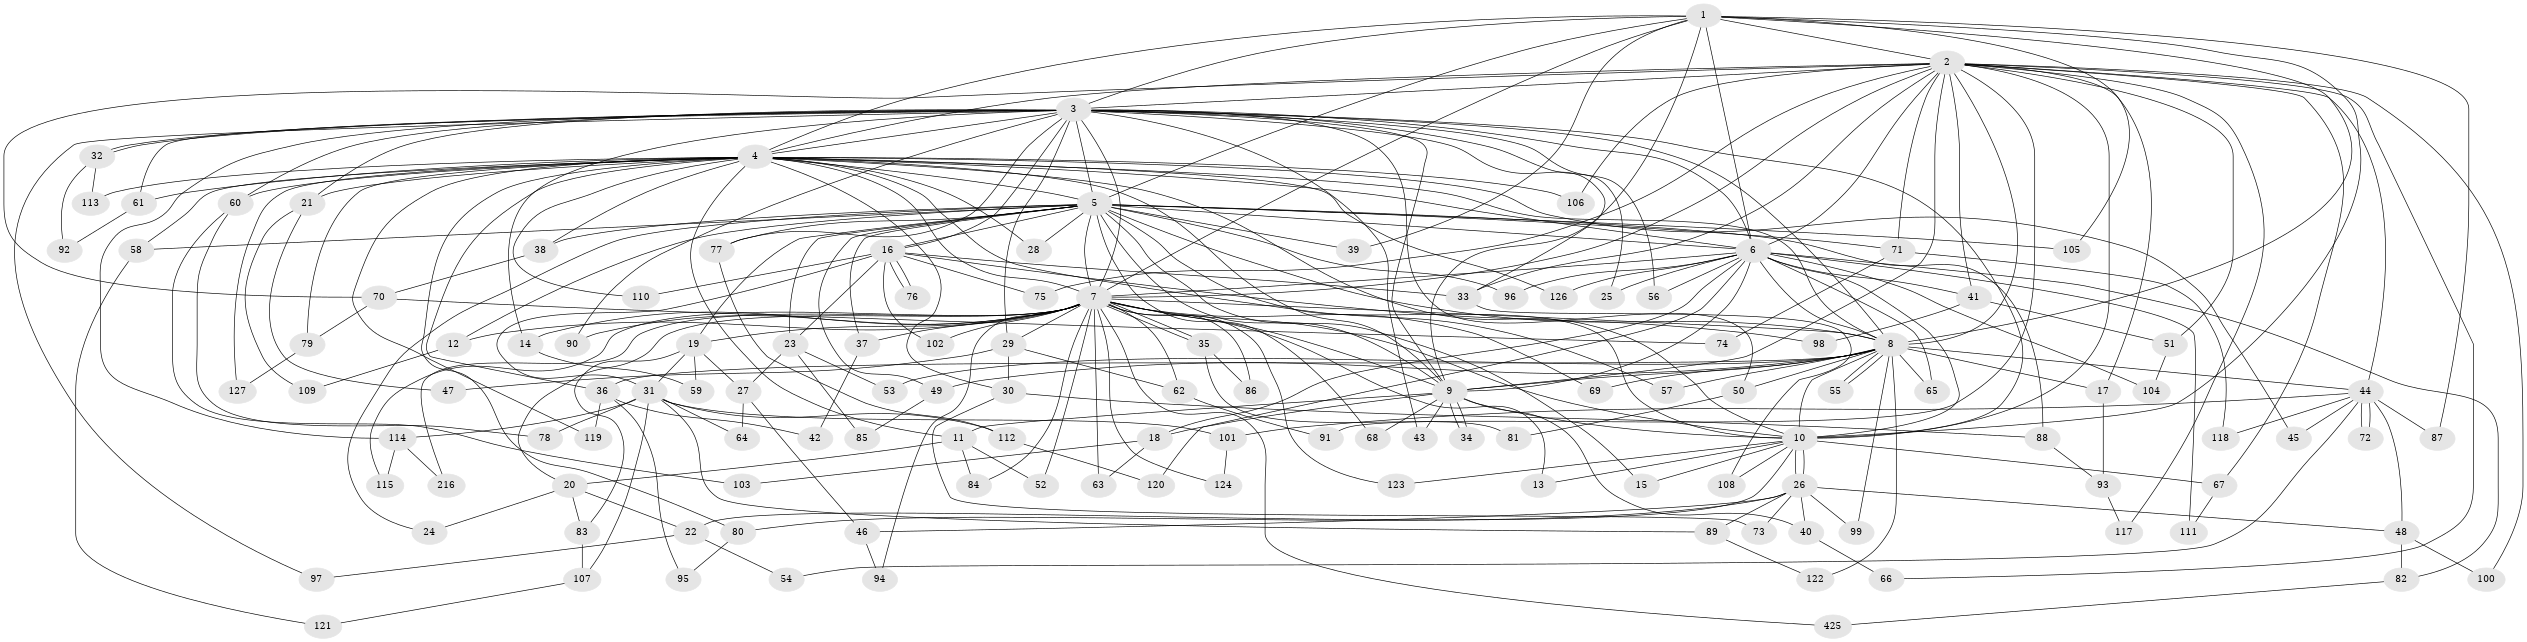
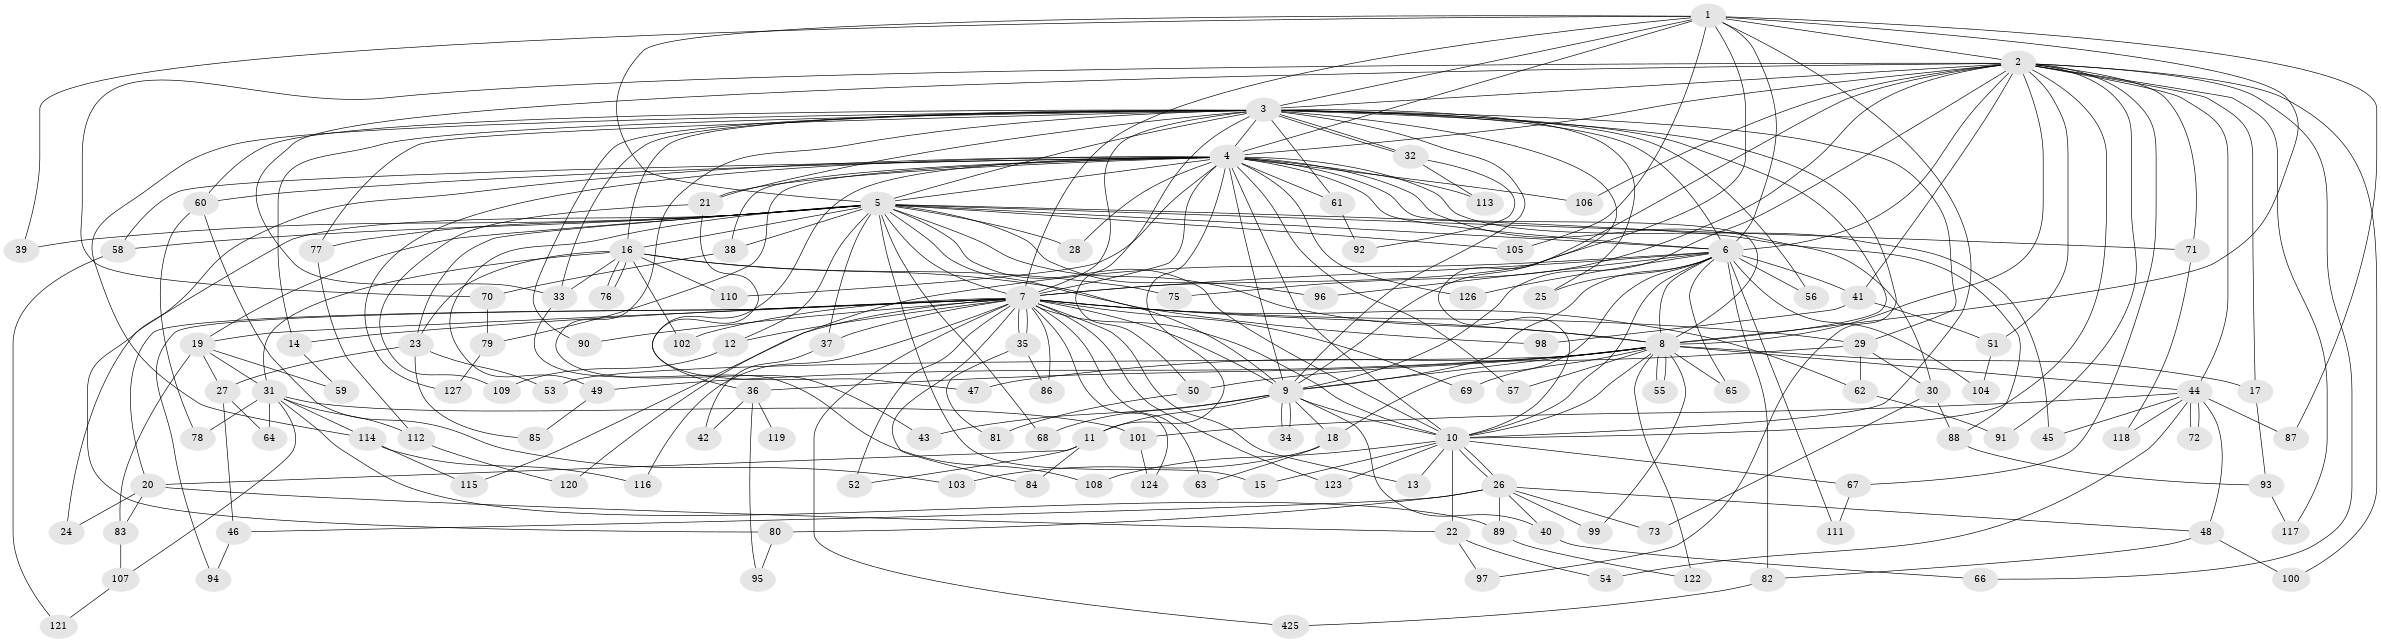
edge "4" -- "119": removed
node "74": removed
node "216": label "216" -> "116"
